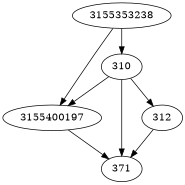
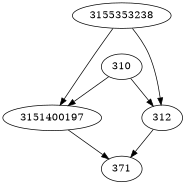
edge "3155353238" -> "310": now "3155353238" -> "312"
edge "310" -> "371": removed
node "3155400197": label "3155400197" -> "3151400197"
